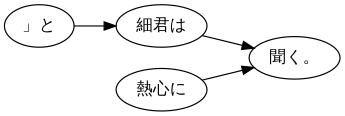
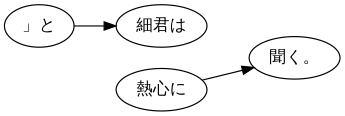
edge "細君は" -> "聞く。": removed
